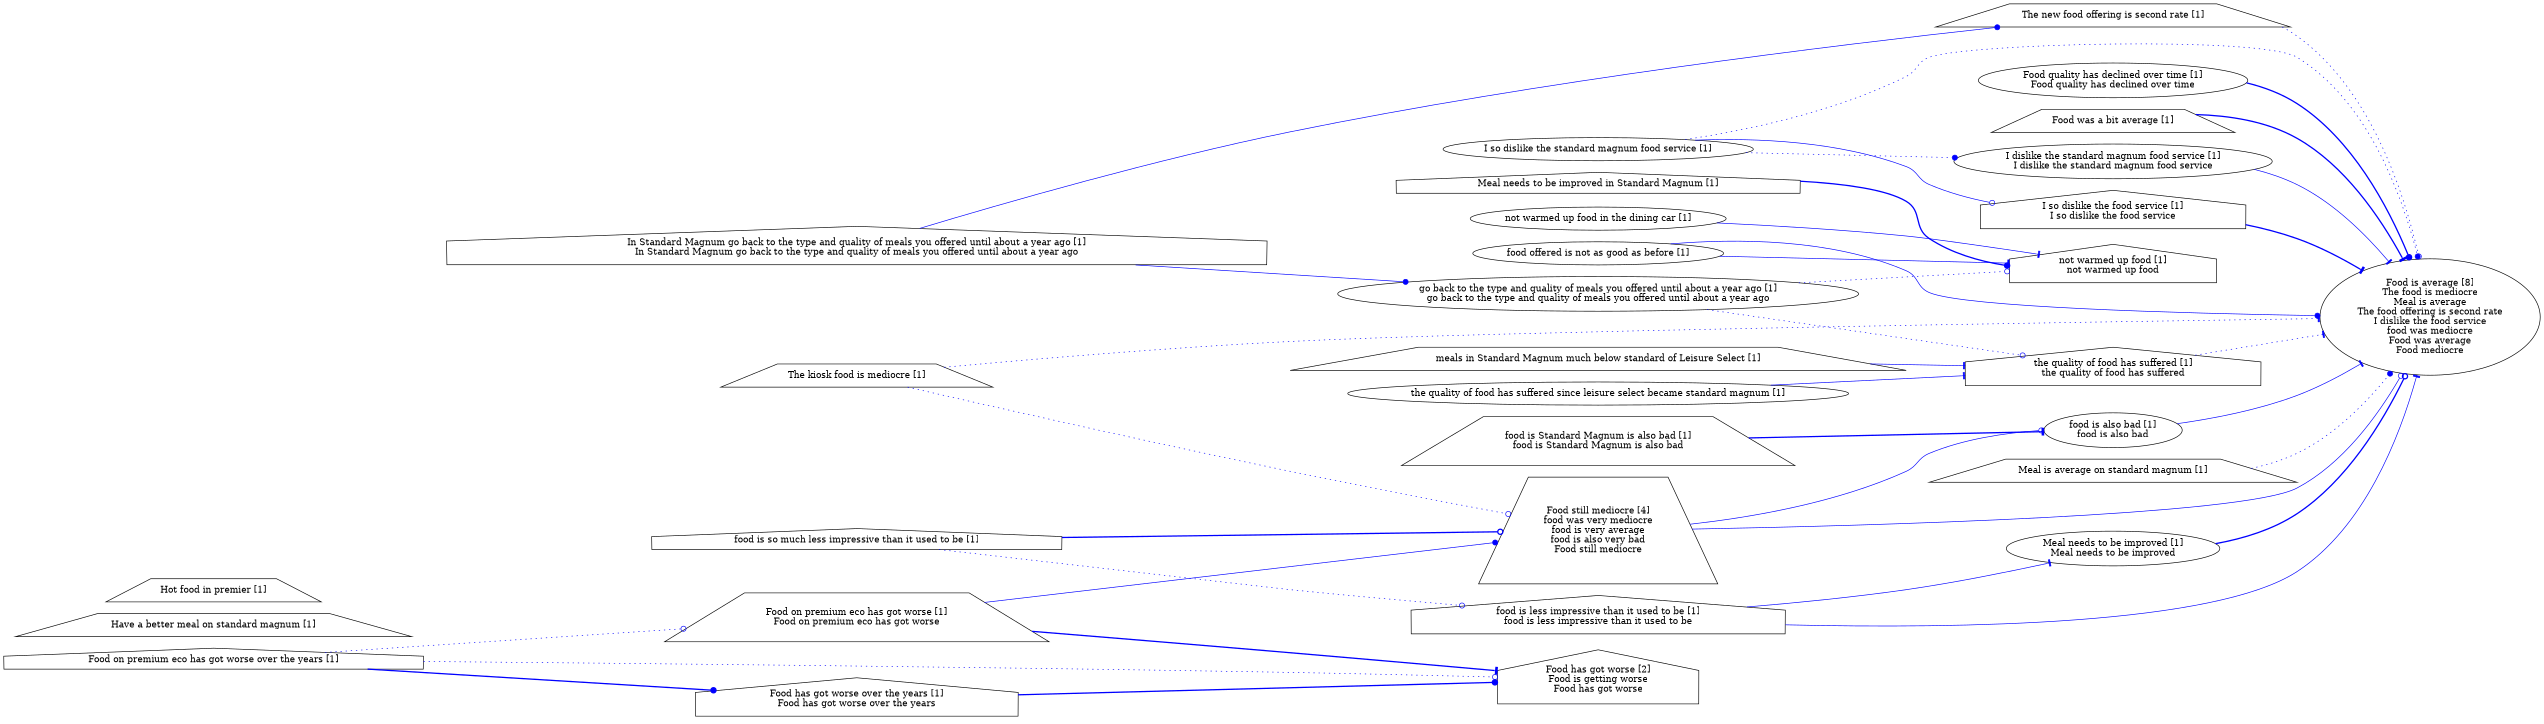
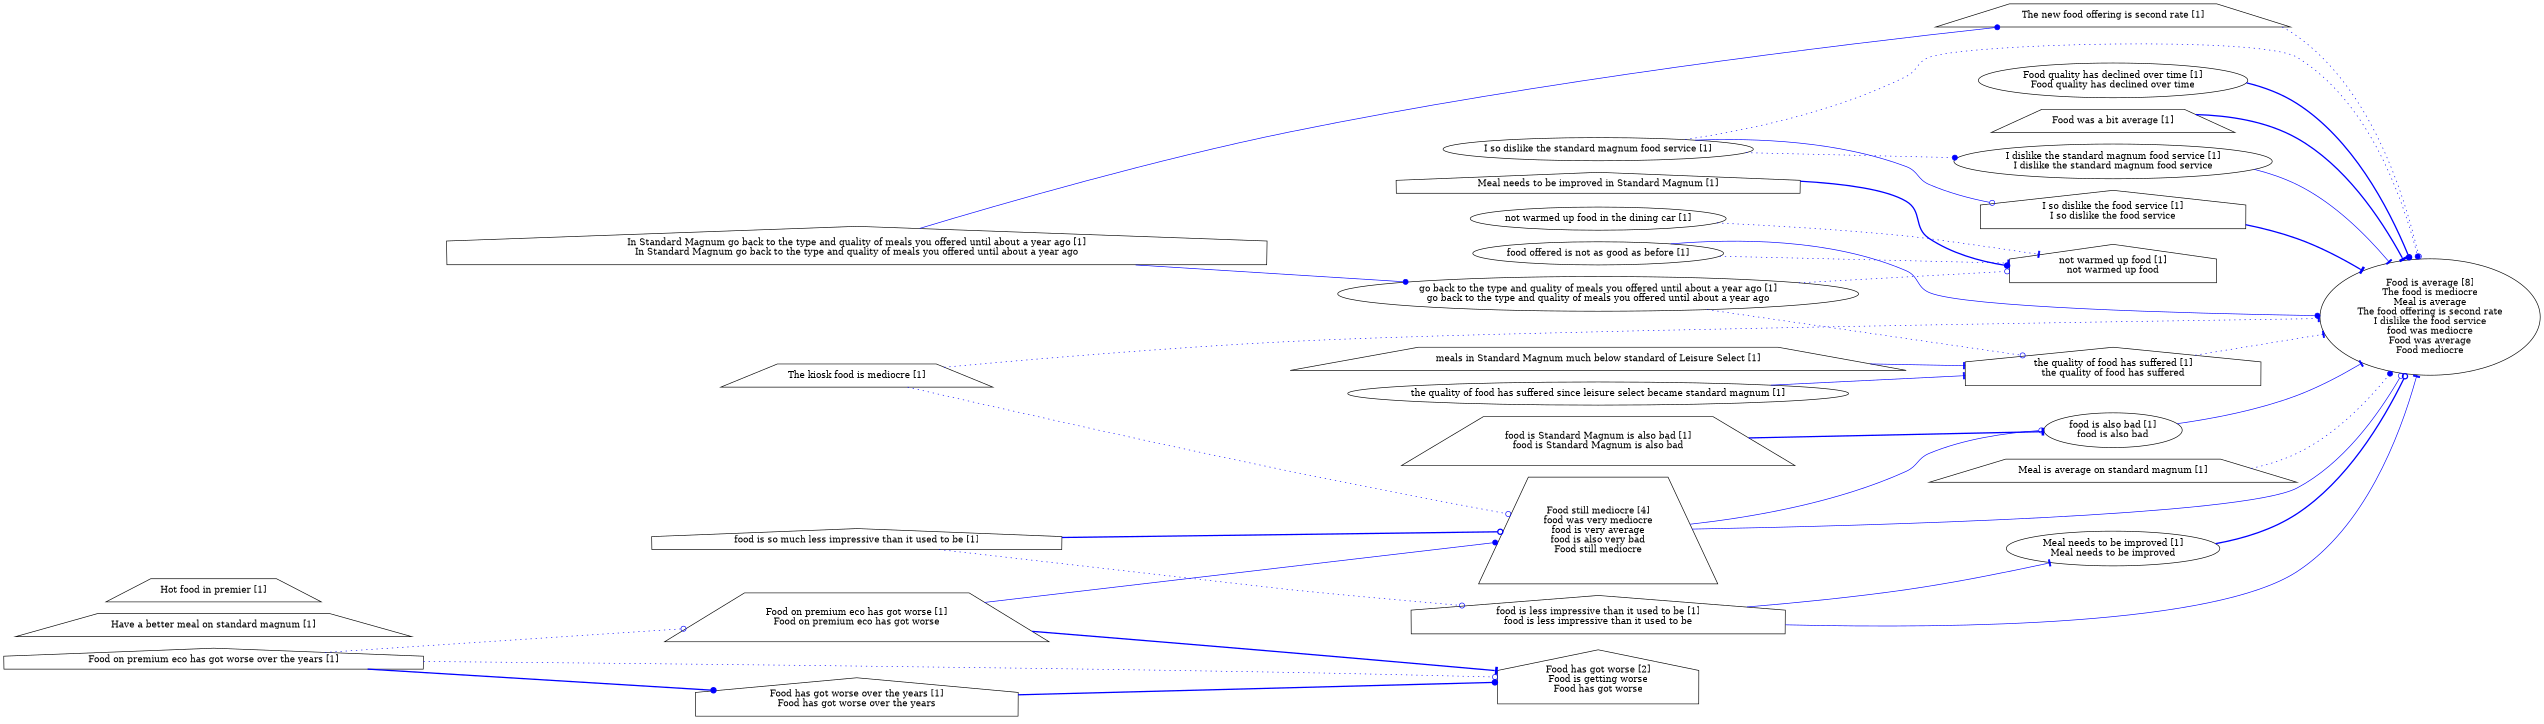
edge "not warmed up food in the dining car [1]" -> "not warmed up food [1] not warmed up food": style solid -> dotted
edge "food offered is not as good as before [1]" -> "not warmed up food [1] not warmed up food": style solid -> dotted
